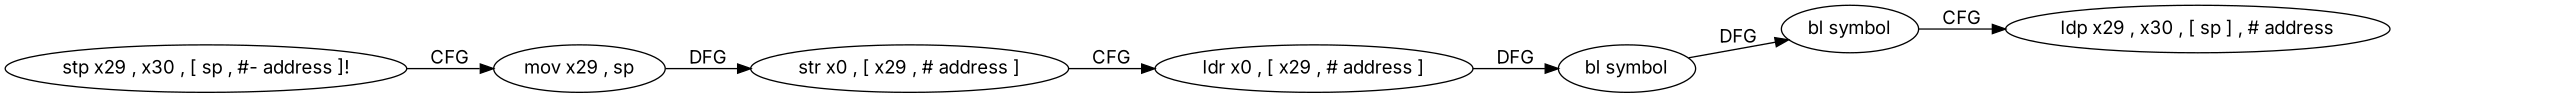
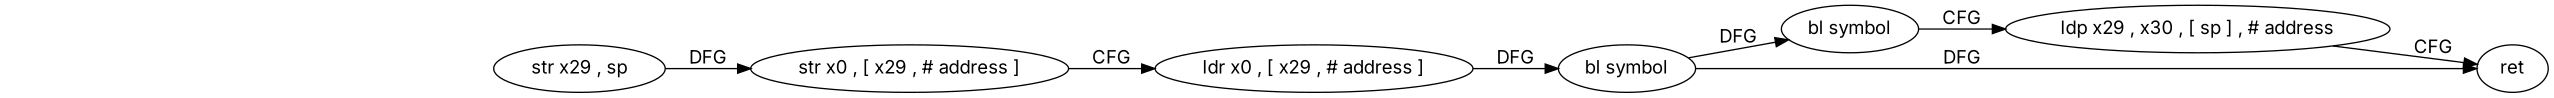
node "stp x29 , x30 , [ sp , #- address ]!": removed
node "mov x29 , sp": label "mov x29 , sp" -> "str x29 , sp"
node "ret": added
